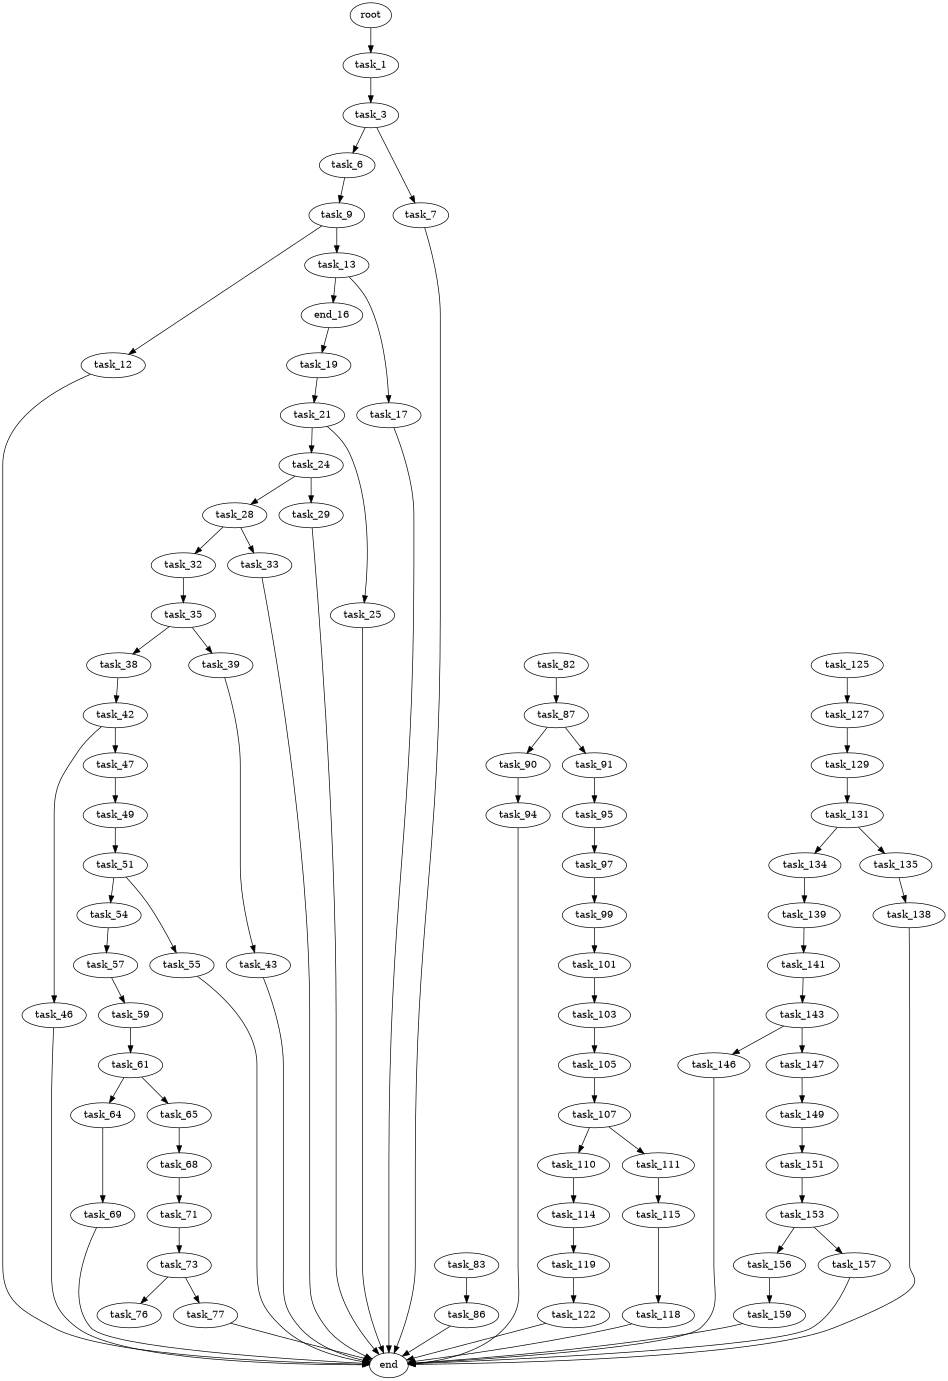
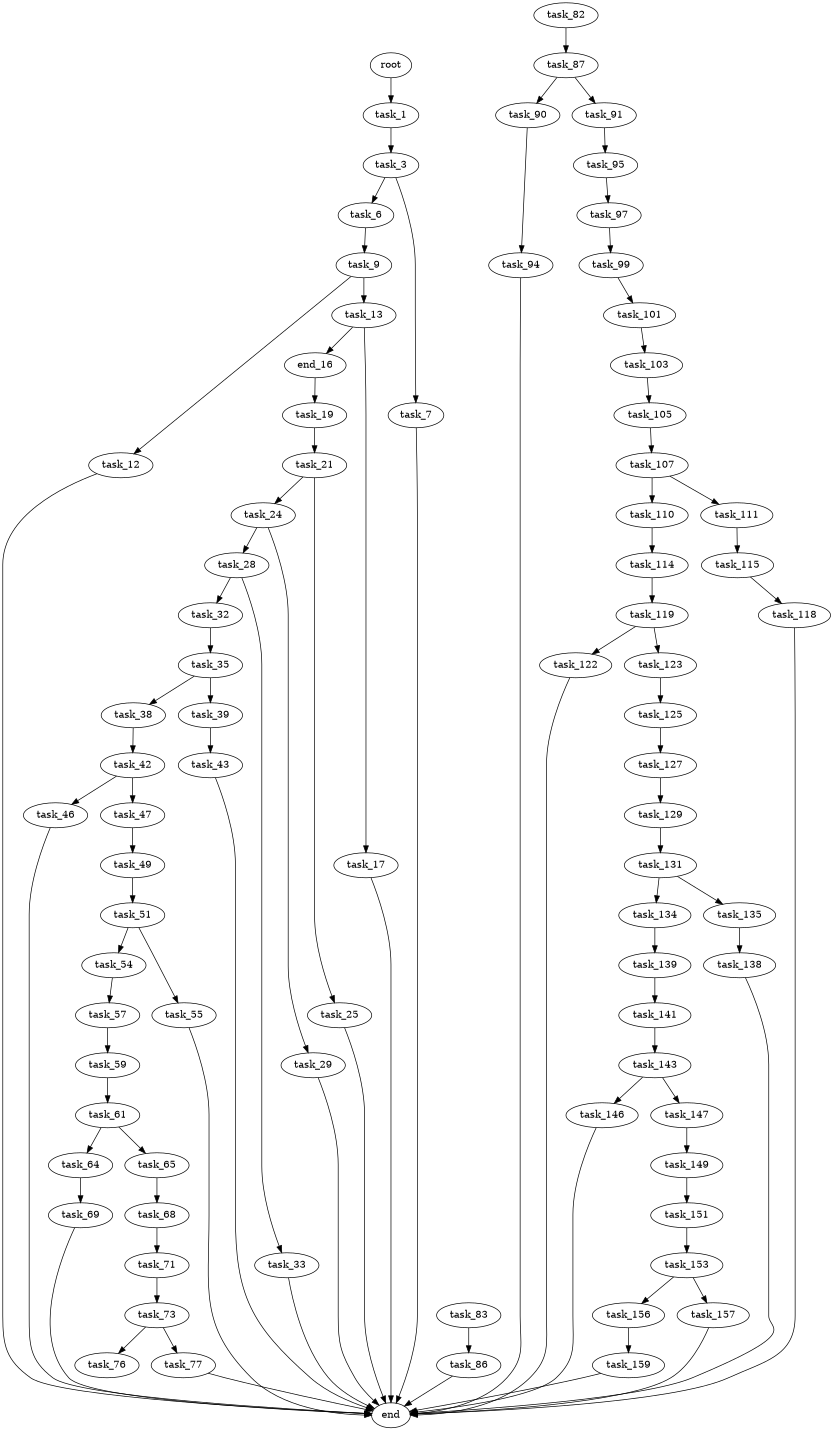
node "task_123": added
